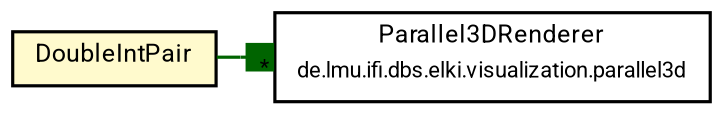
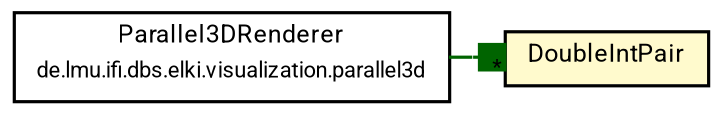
edge "DoubleIntPair" -> "Parallel3DRenderer": reversed
